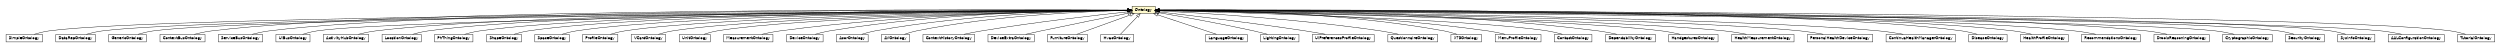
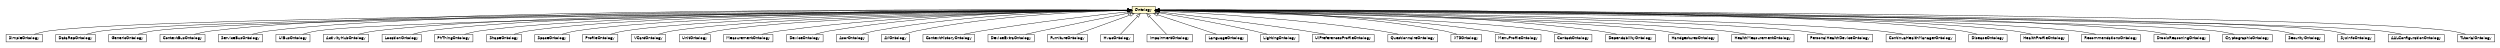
node "ImpairmentOntology": added
